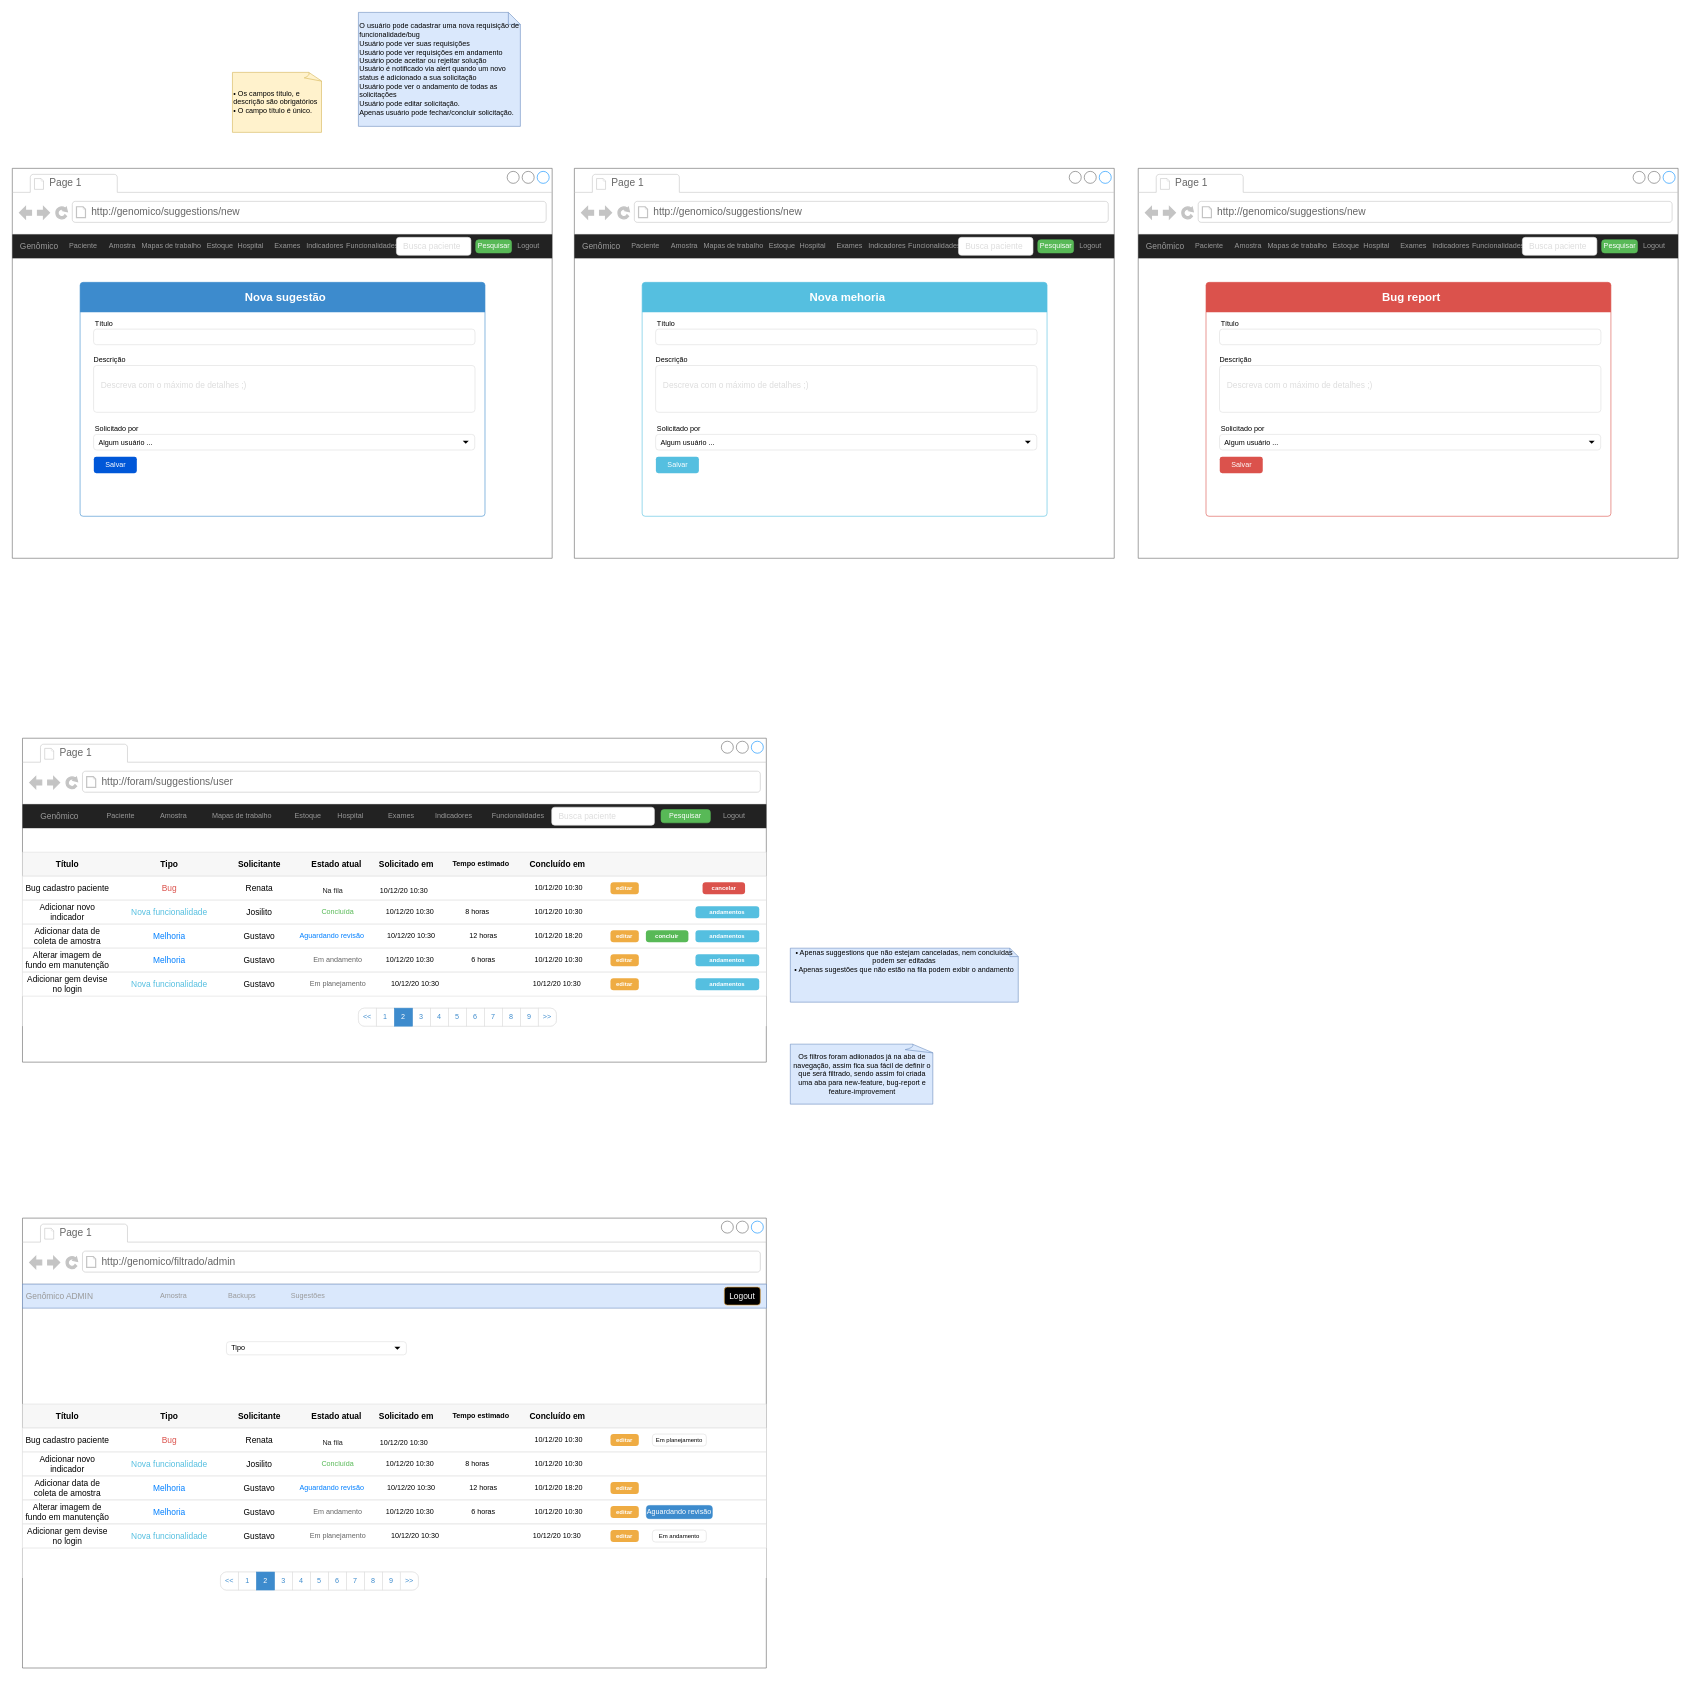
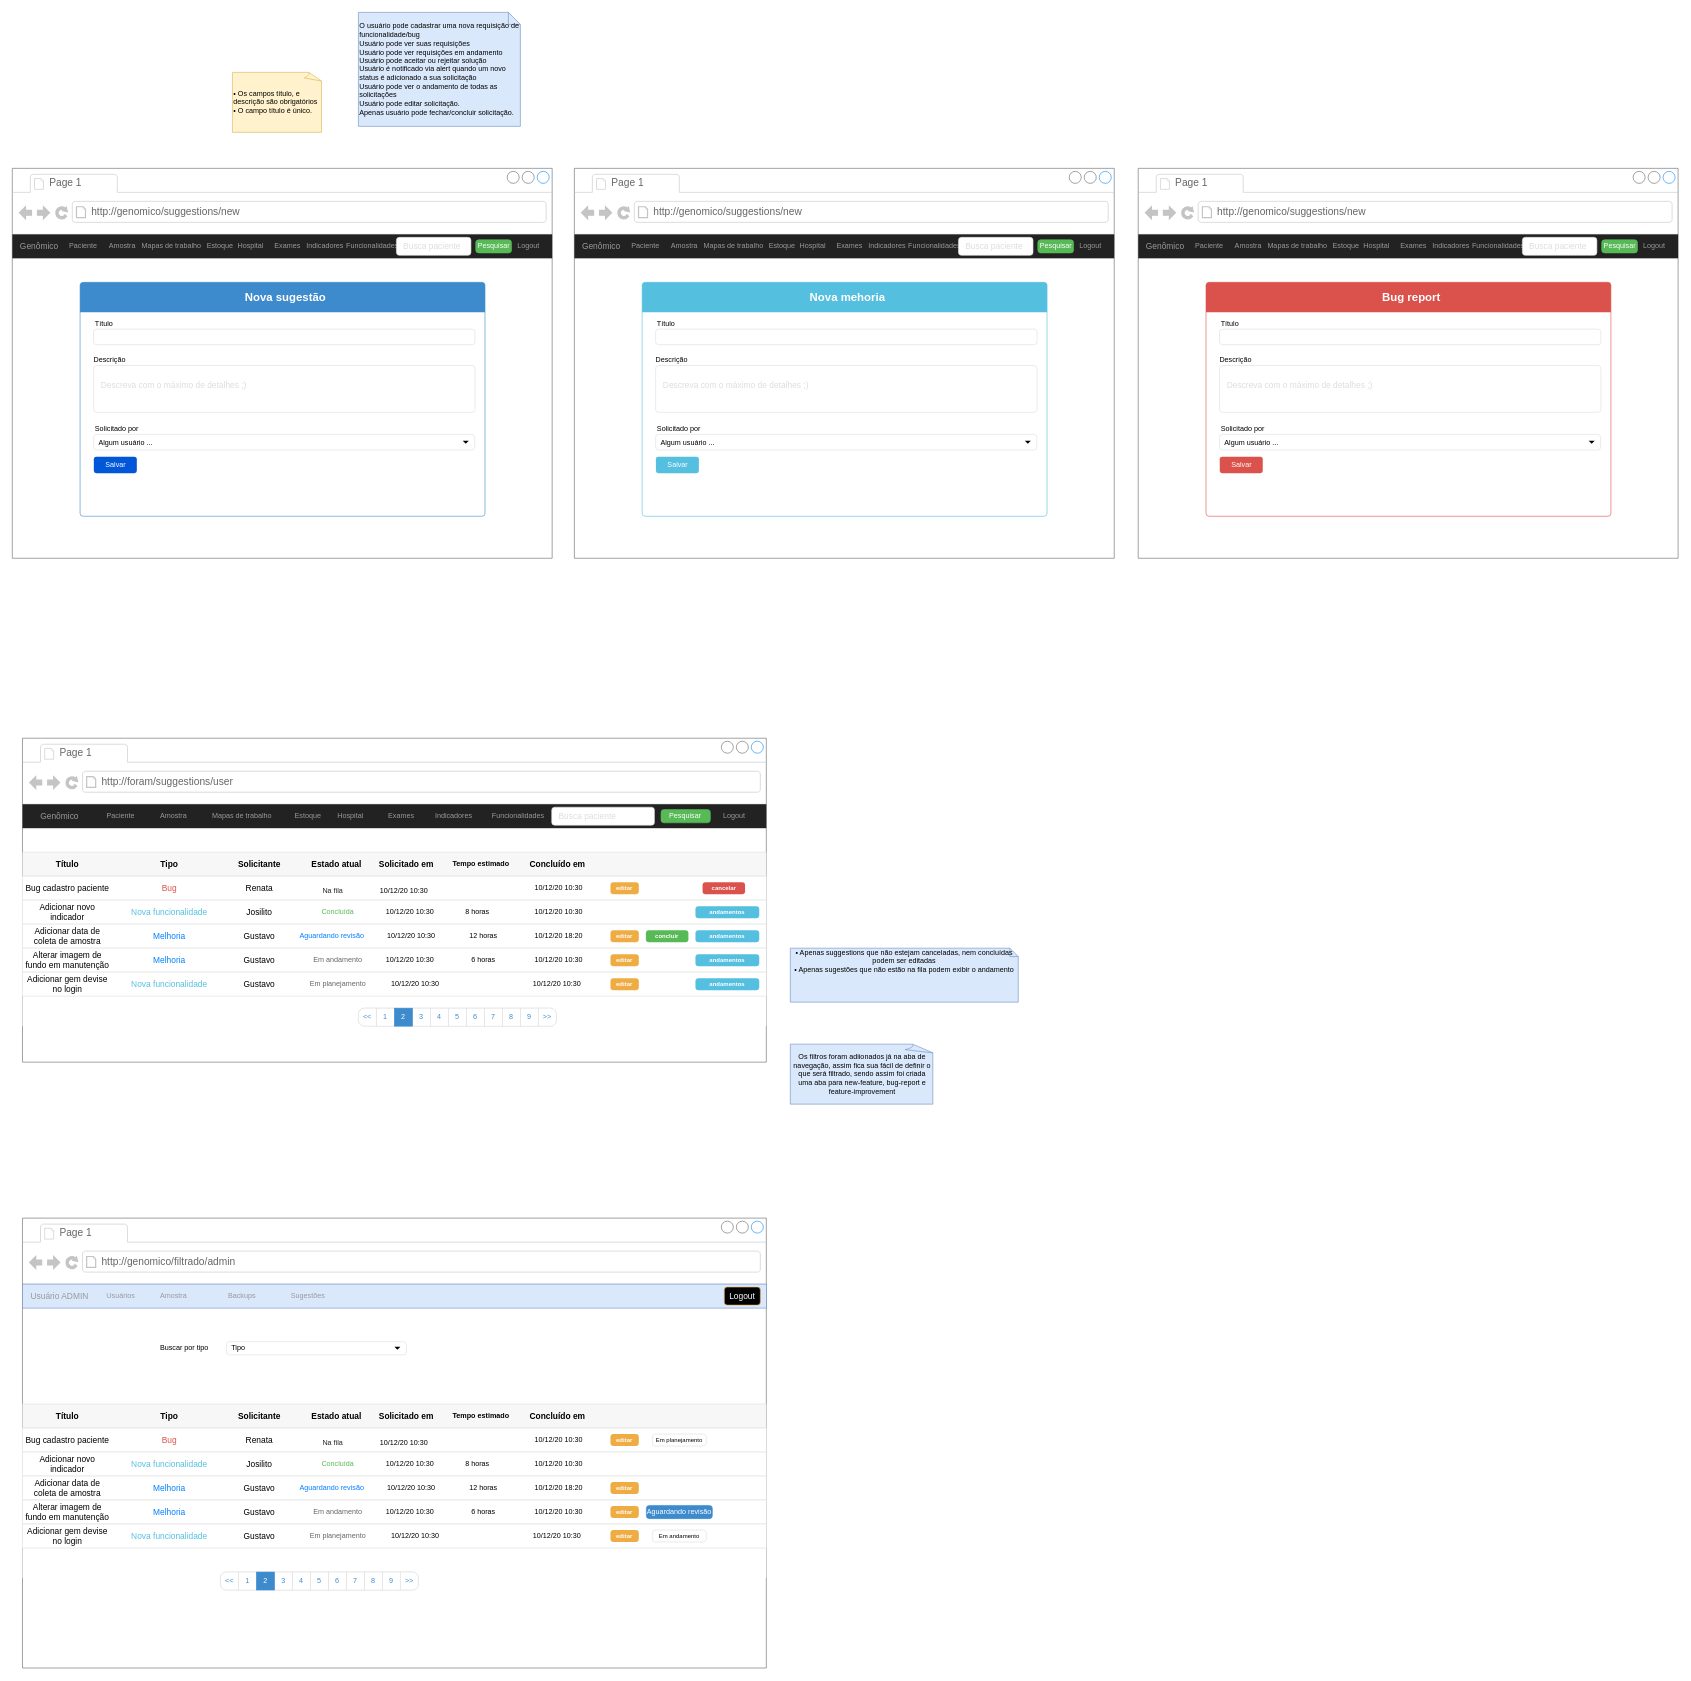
node "Genômico ADMIN": label "Genômico ADMIN" -> "Usuário ADMIN"
node "Usuários": added
node "Buscar por tipo": added
